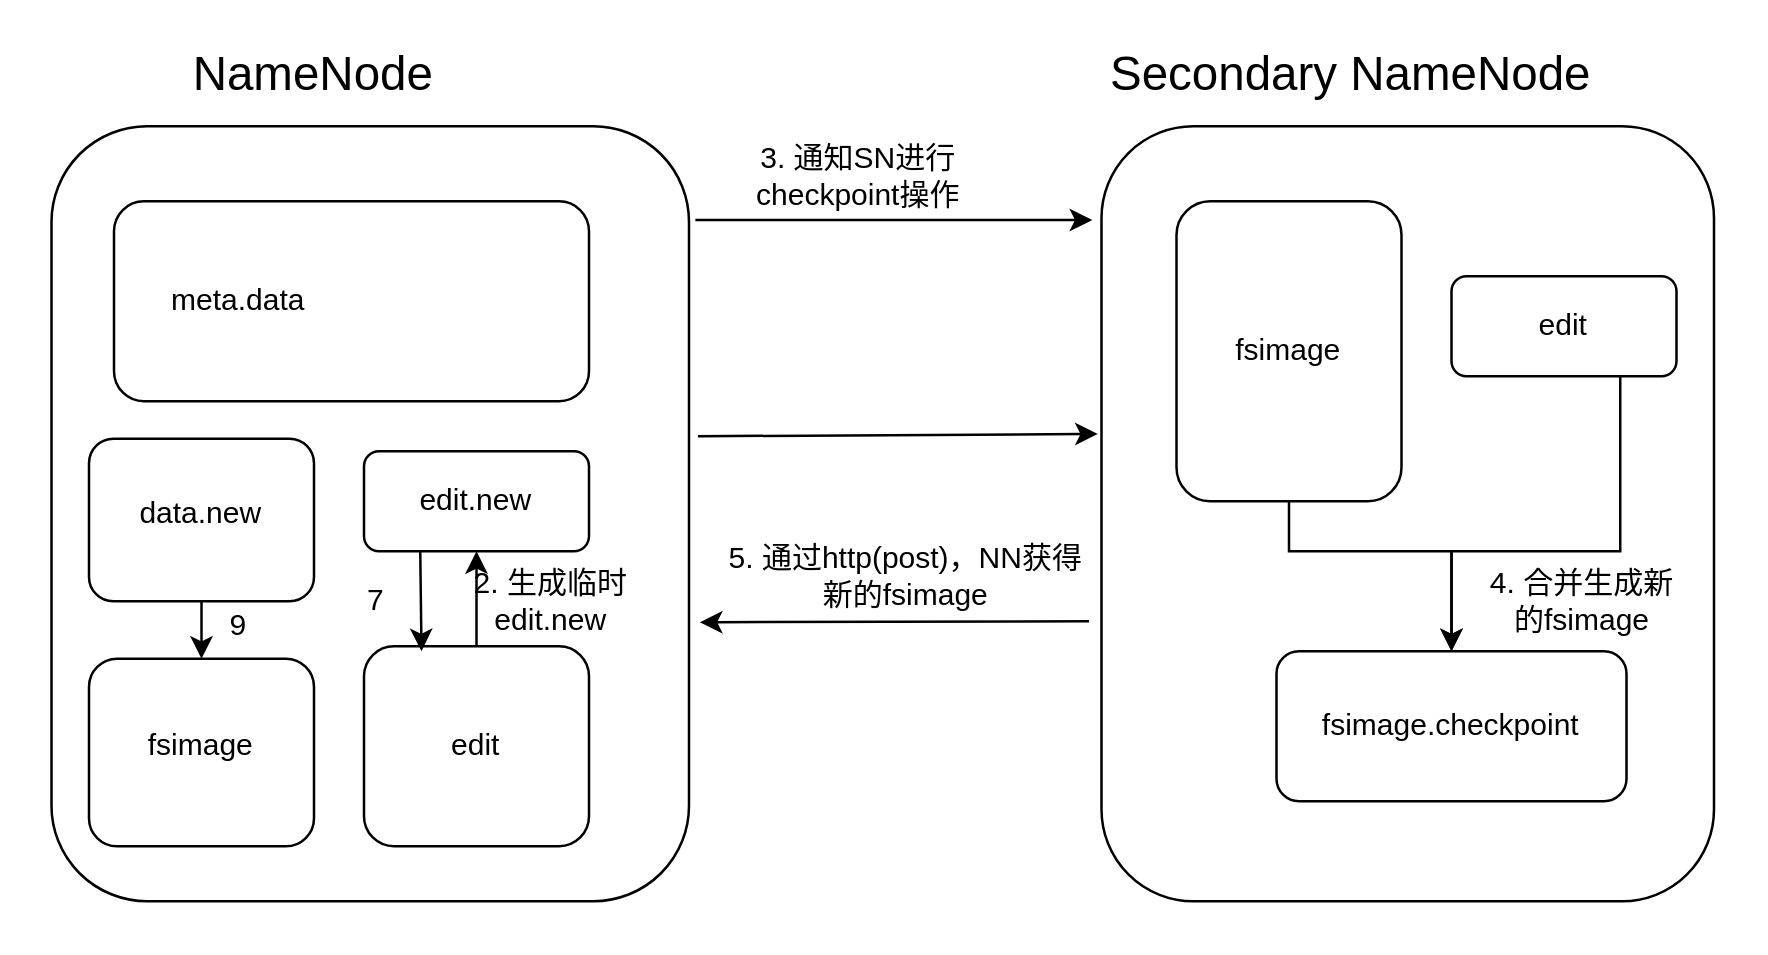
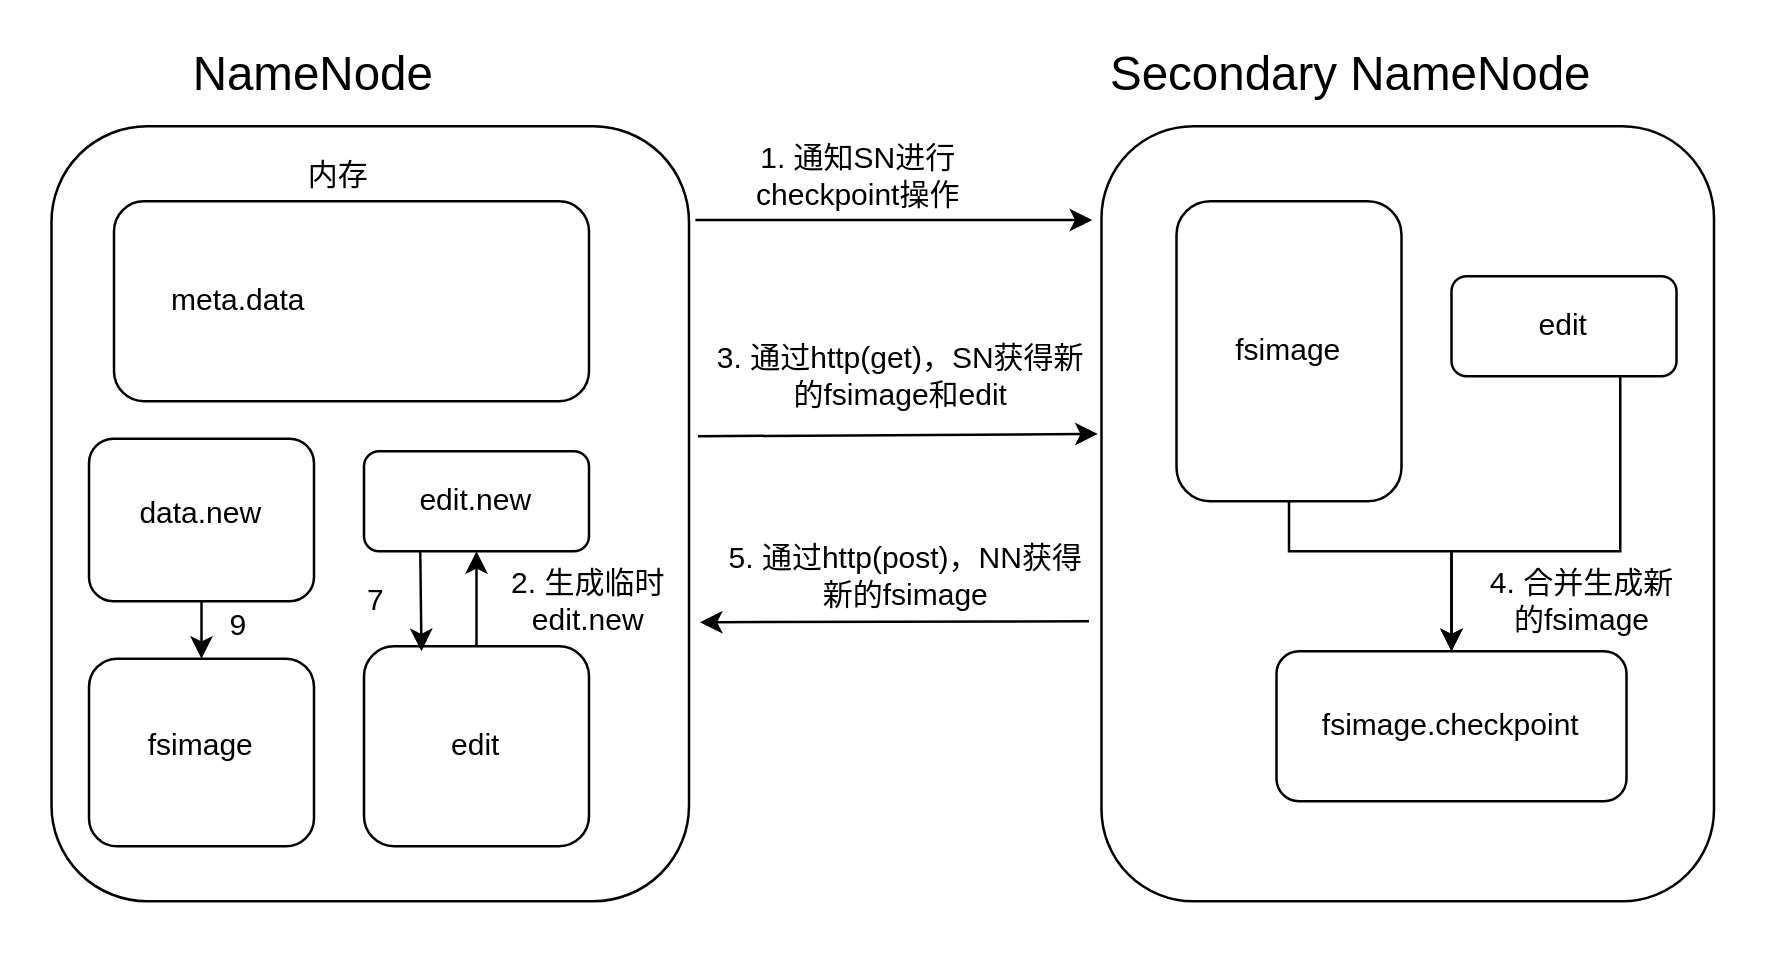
node "内存": added
node "3. 通知SN进行checkpoint操作": label "3. 通知SN进行checkpoint操作" -> "1. 通知SN进行checkpoint操作"
node "3. 通过http(get)，SN获得新的fsimage和edit": added
node "2. 生成临时edit.new": moved (551, 601) -> (589, 601)
